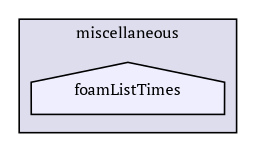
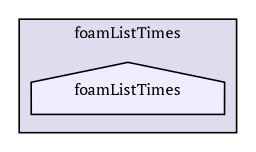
cluster "miscellaneous": label "miscellaneous" -> "foamListTimes"
